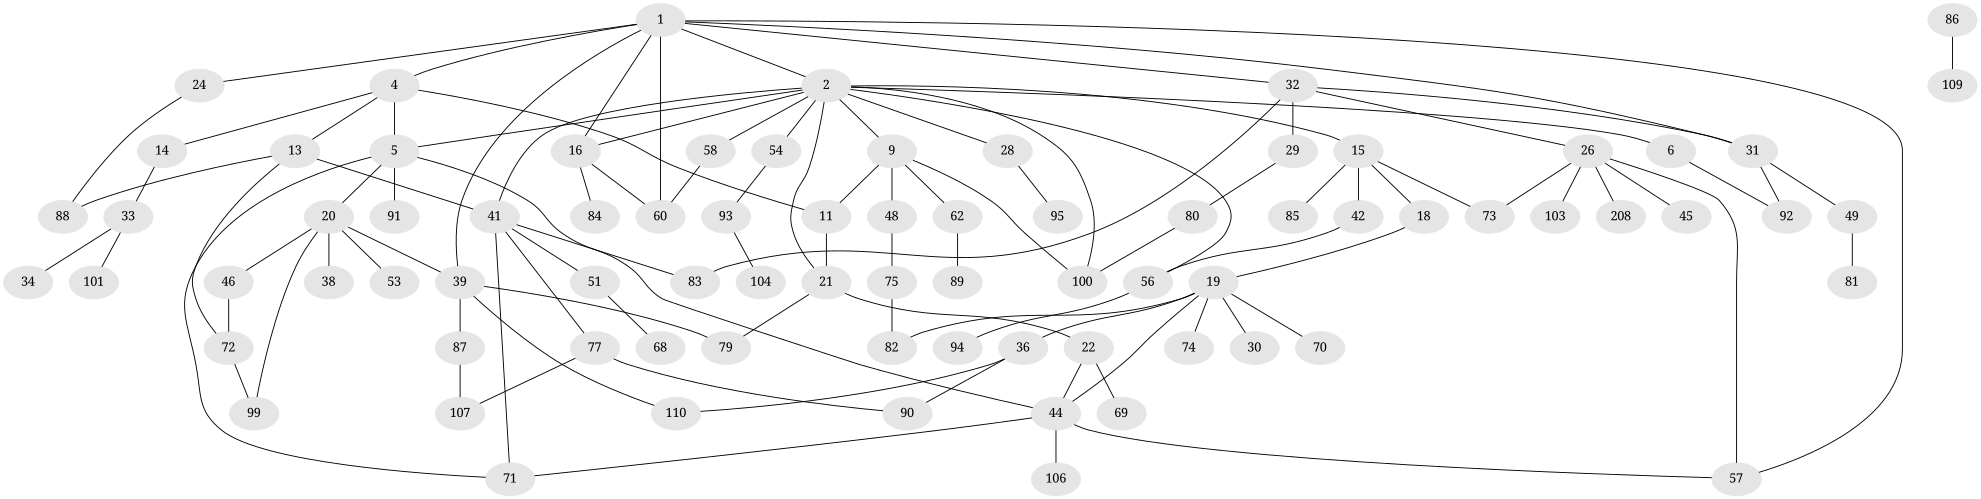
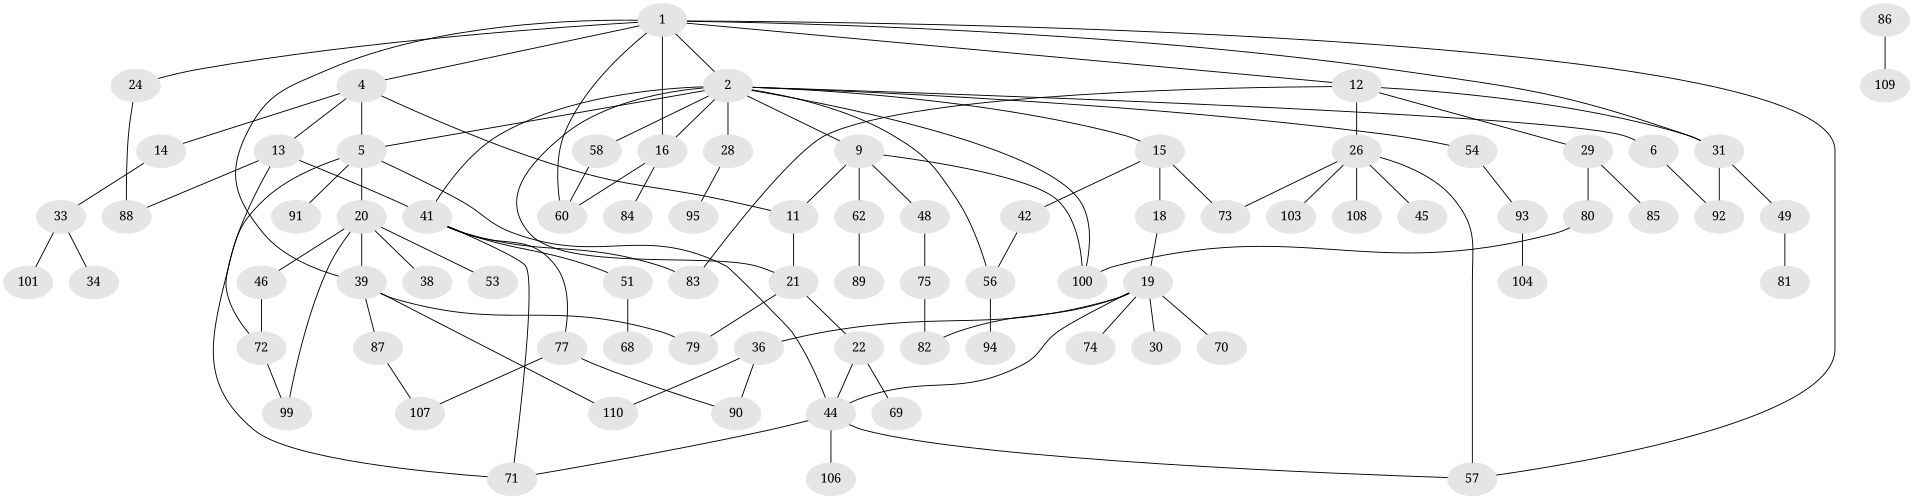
node "32": label "32" -> "12"
edge "15" -- "85": now "29" -- "85"
node "208": label "208" -> "108"
